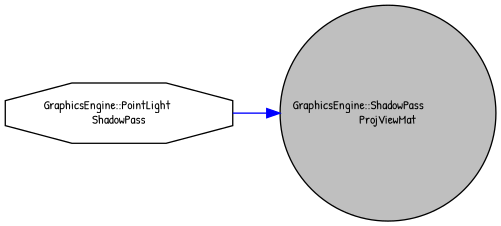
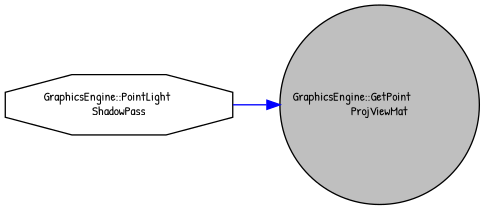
node "GraphicsEngine::ShadowPass ProjViewMat": label "GraphicsEngine::ShadowPass ProjViewMat" -> "GraphicsEngine::GetPoint ProjViewMat"
